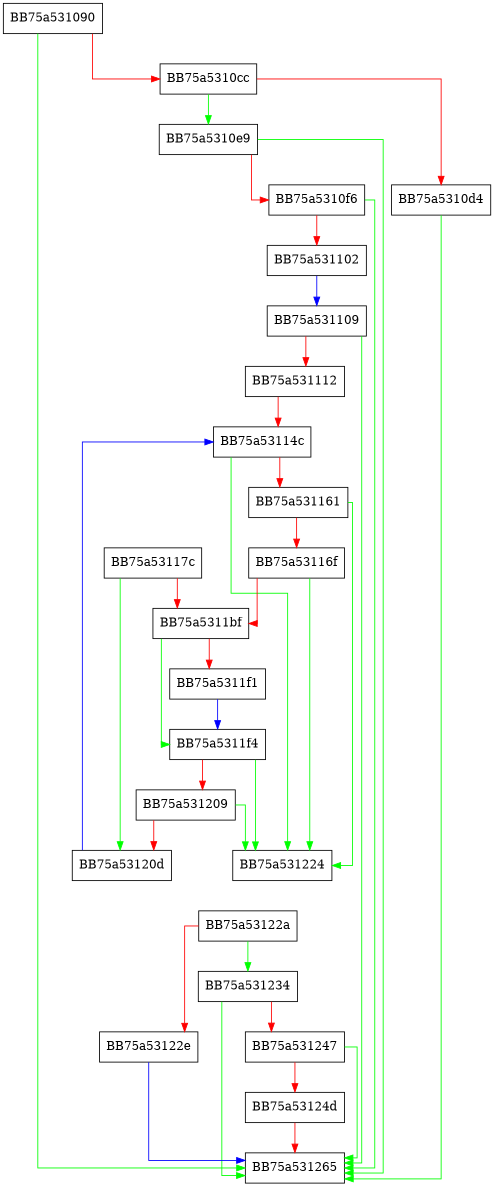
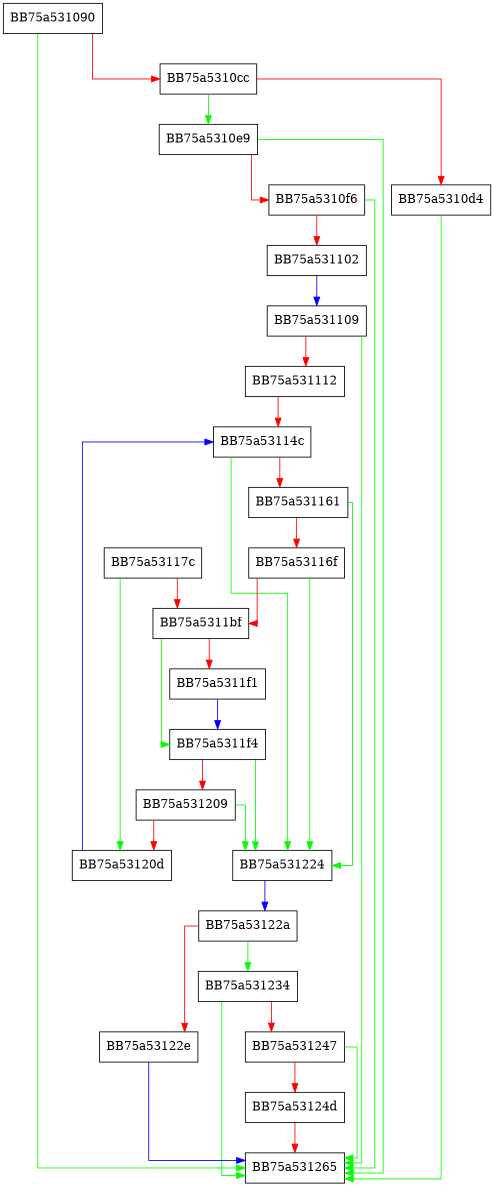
edge "BB75a531224" -> "BB75a53122a": added
